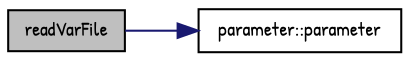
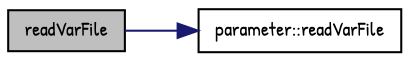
node "parameter::parameter": label "parameter::parameter" -> "parameter::readVarFile"
